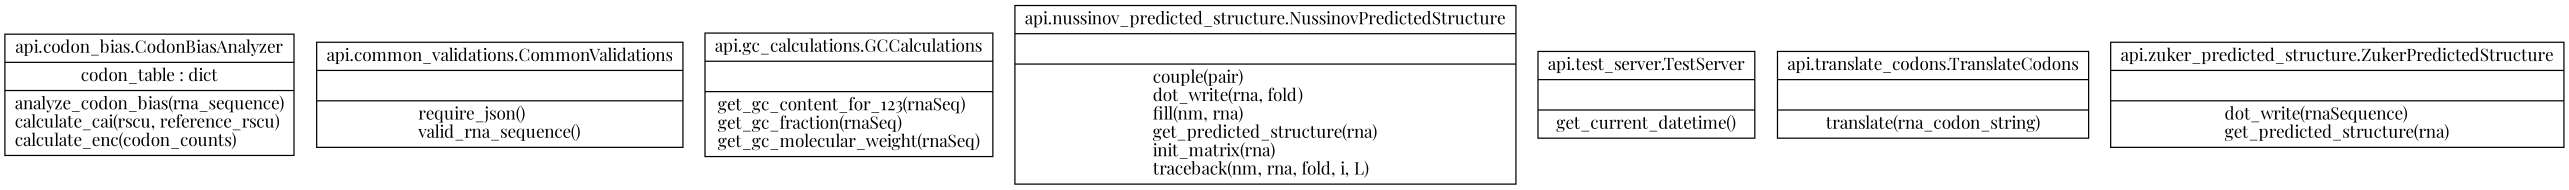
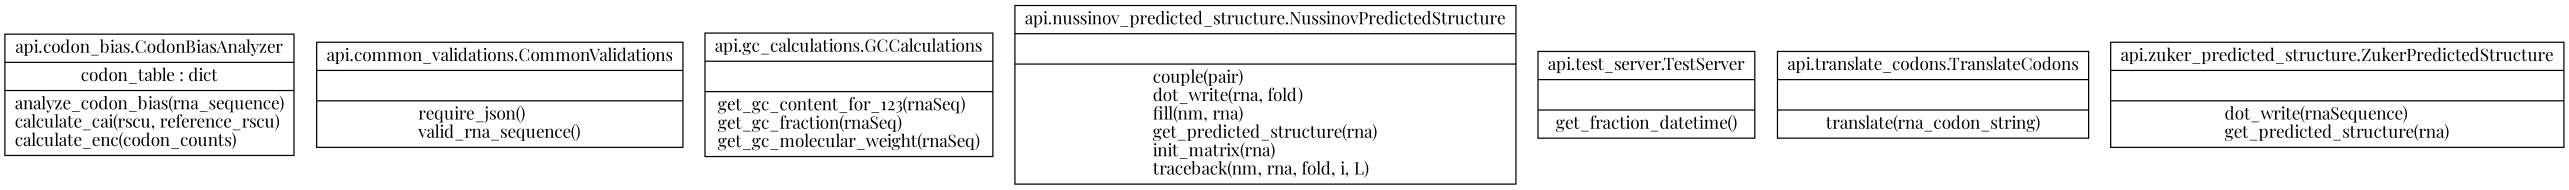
node "api.test_server.TestServer": text "get_current_datetime()" -> "get_fraction_datetime()"
